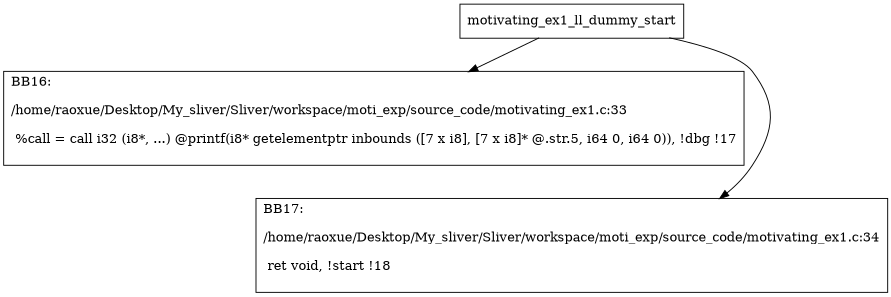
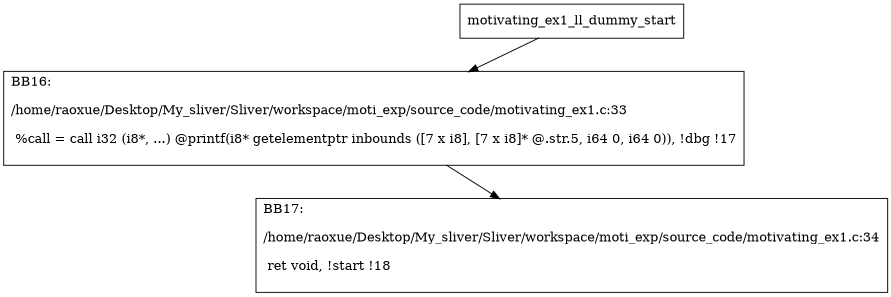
edge "motivating_ex1_ll_dummy_start" -> "BB17:": now "BB16:" -> "BB17:"
